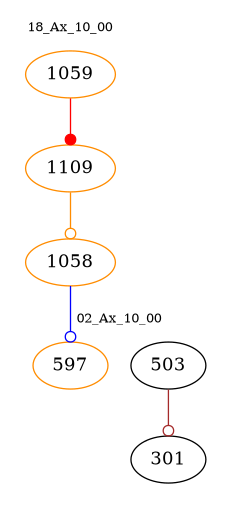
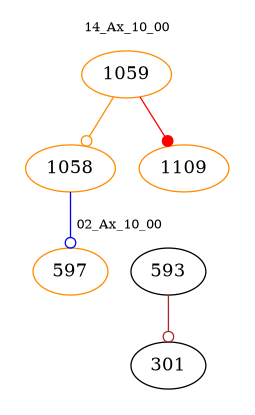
cluster "18_Ax_10_00": label "18_Ax_10_00" -> "14_Ax_10_00"
edge "1109" -> "1058": now "1059" -> "1058"
node "503": label "503" -> "593"
